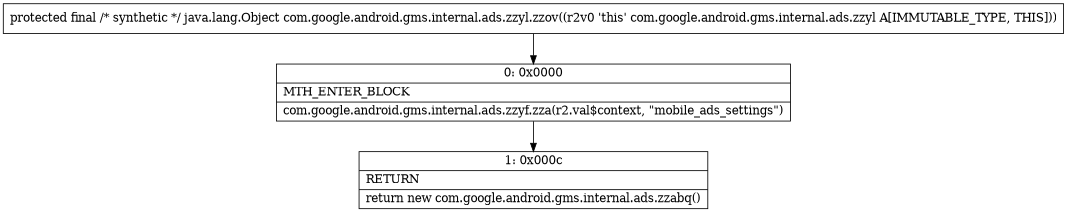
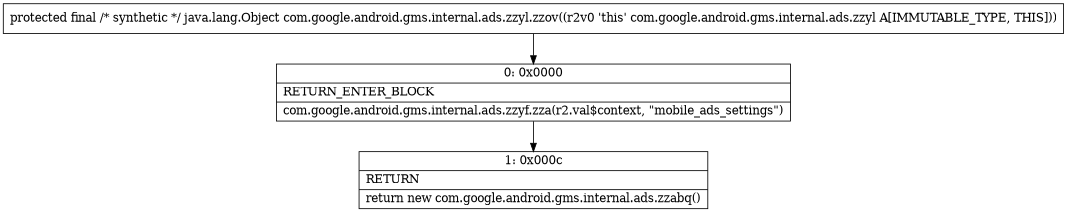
node "0: 0x0000": text "MTH_ENTER_BLOCK" -> "RETURN_ENTER_BLOCK"
